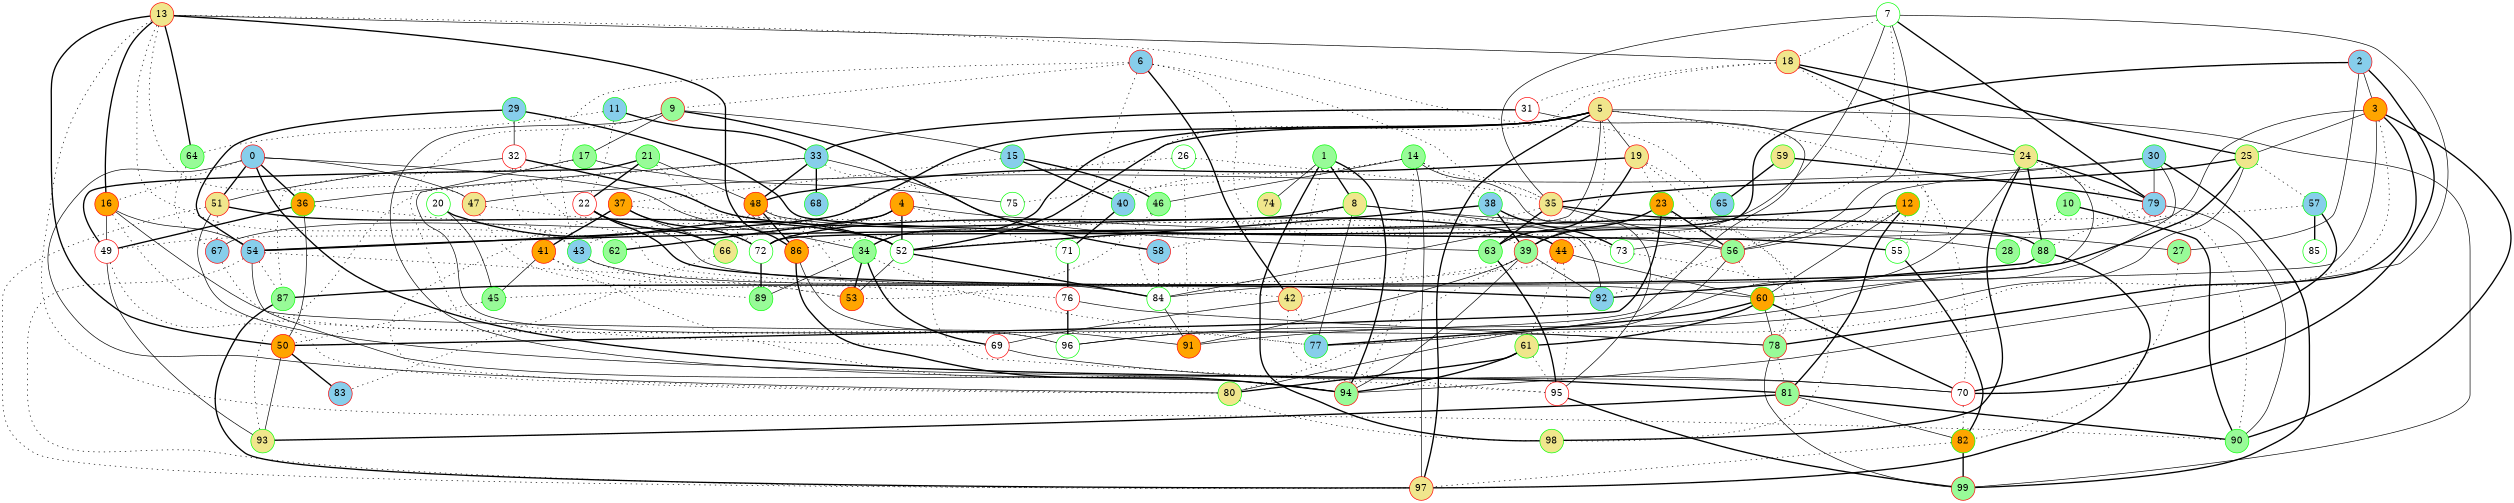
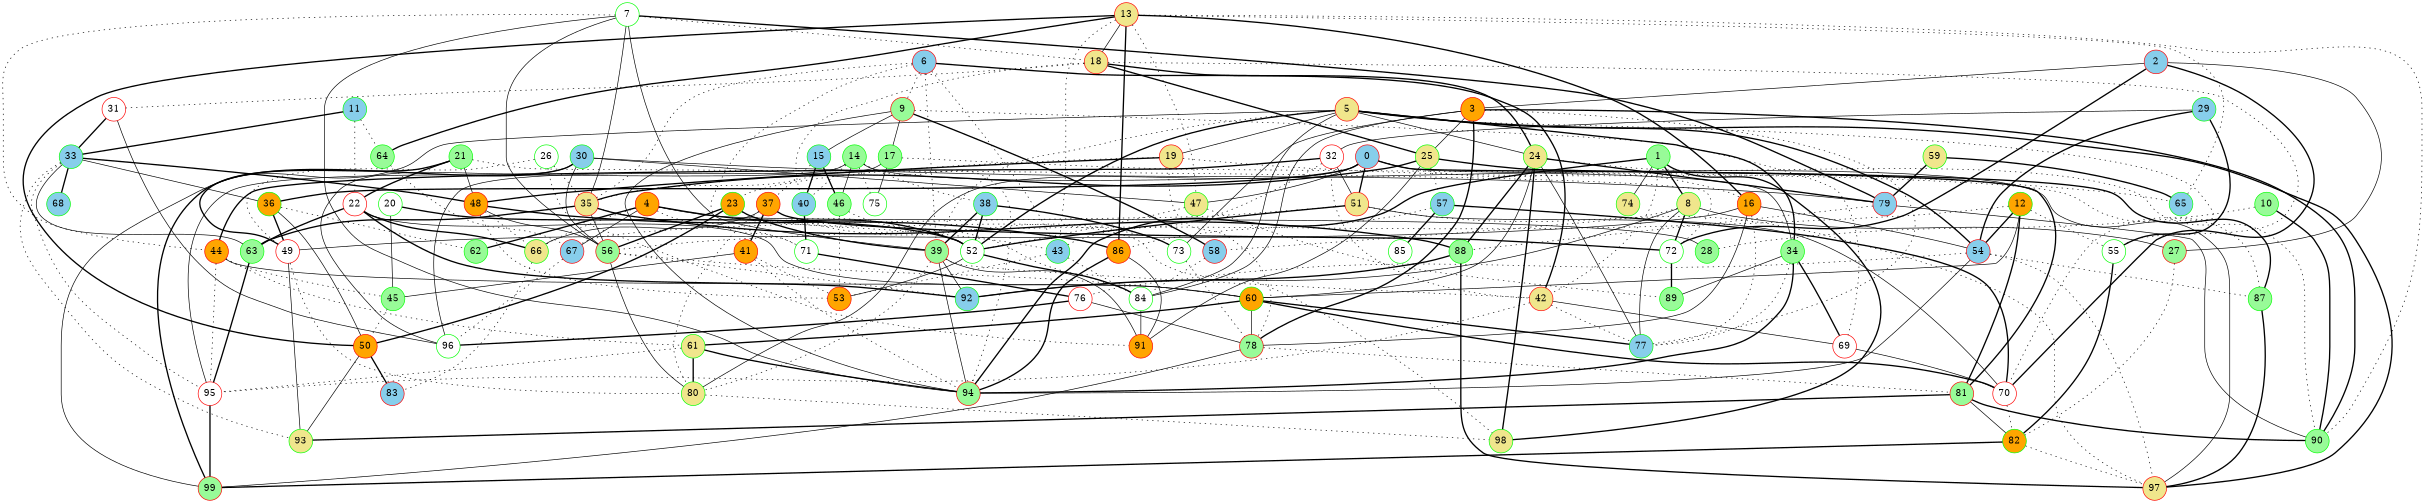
node "47": color red -> green
edge "19" -- "63": now "22" -- "63"
edge "34" -- "53": now "34" -- "94"
edge "43" -- "84": style solid -> dotted
